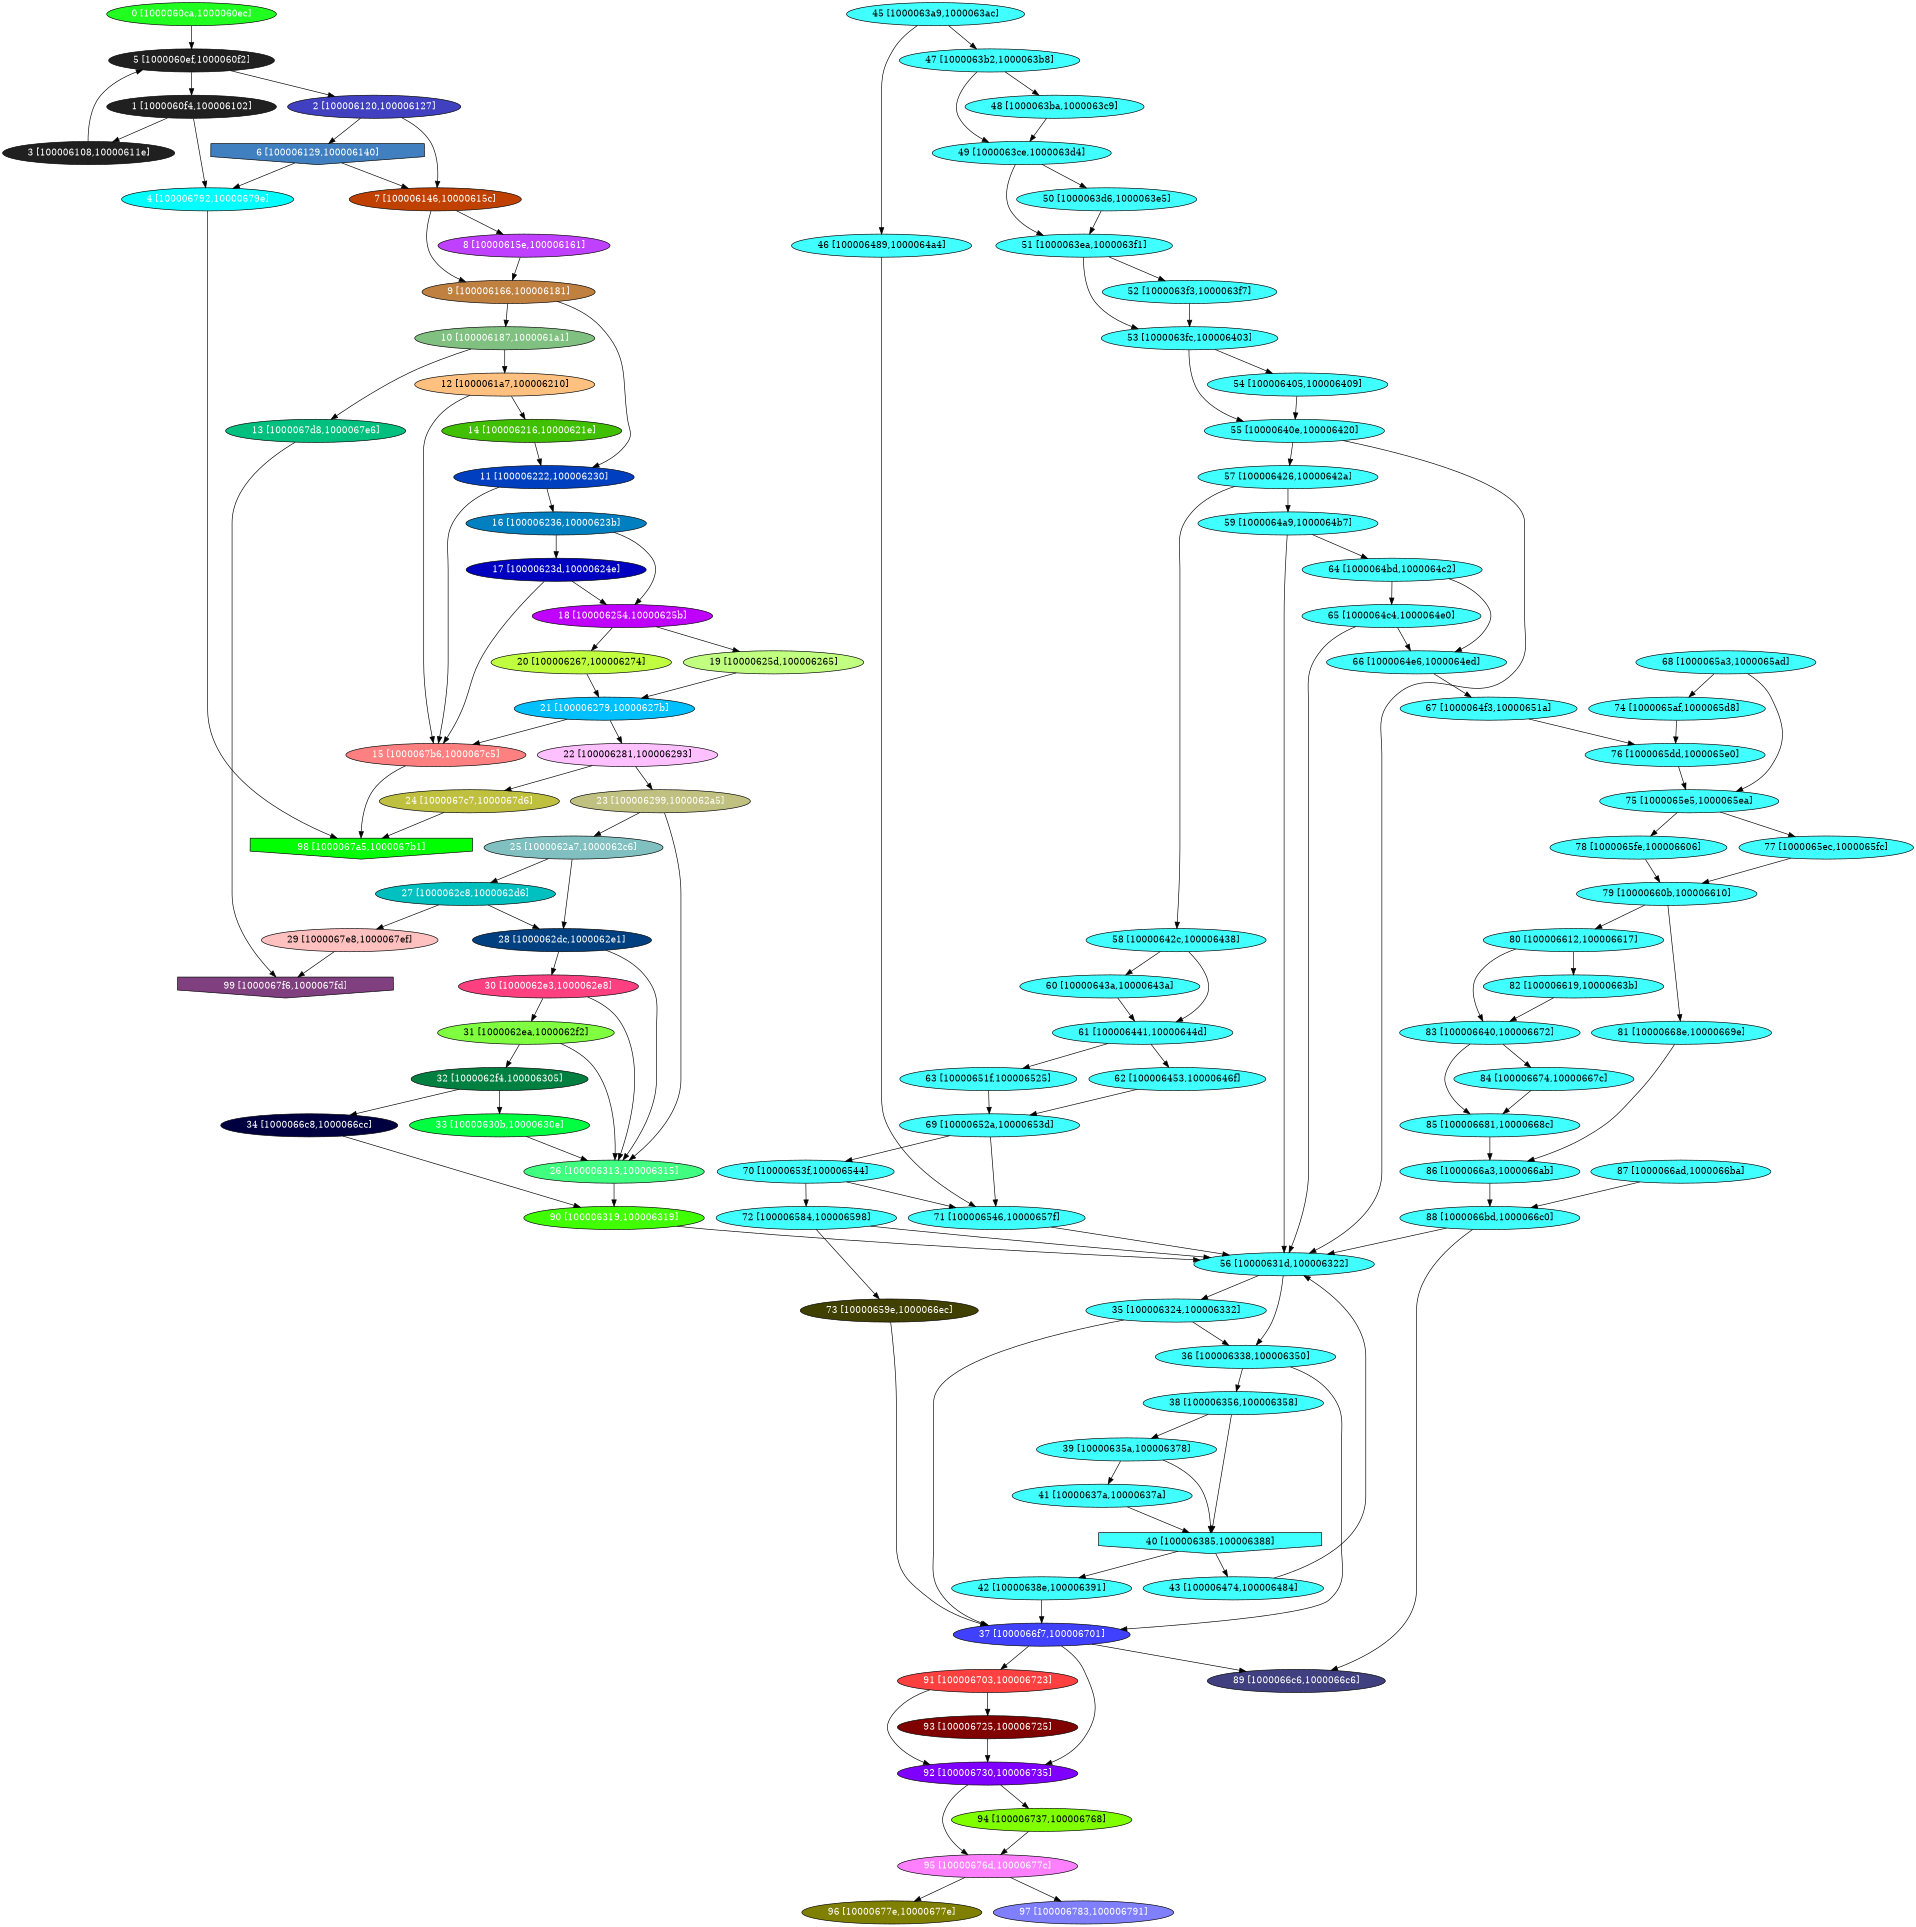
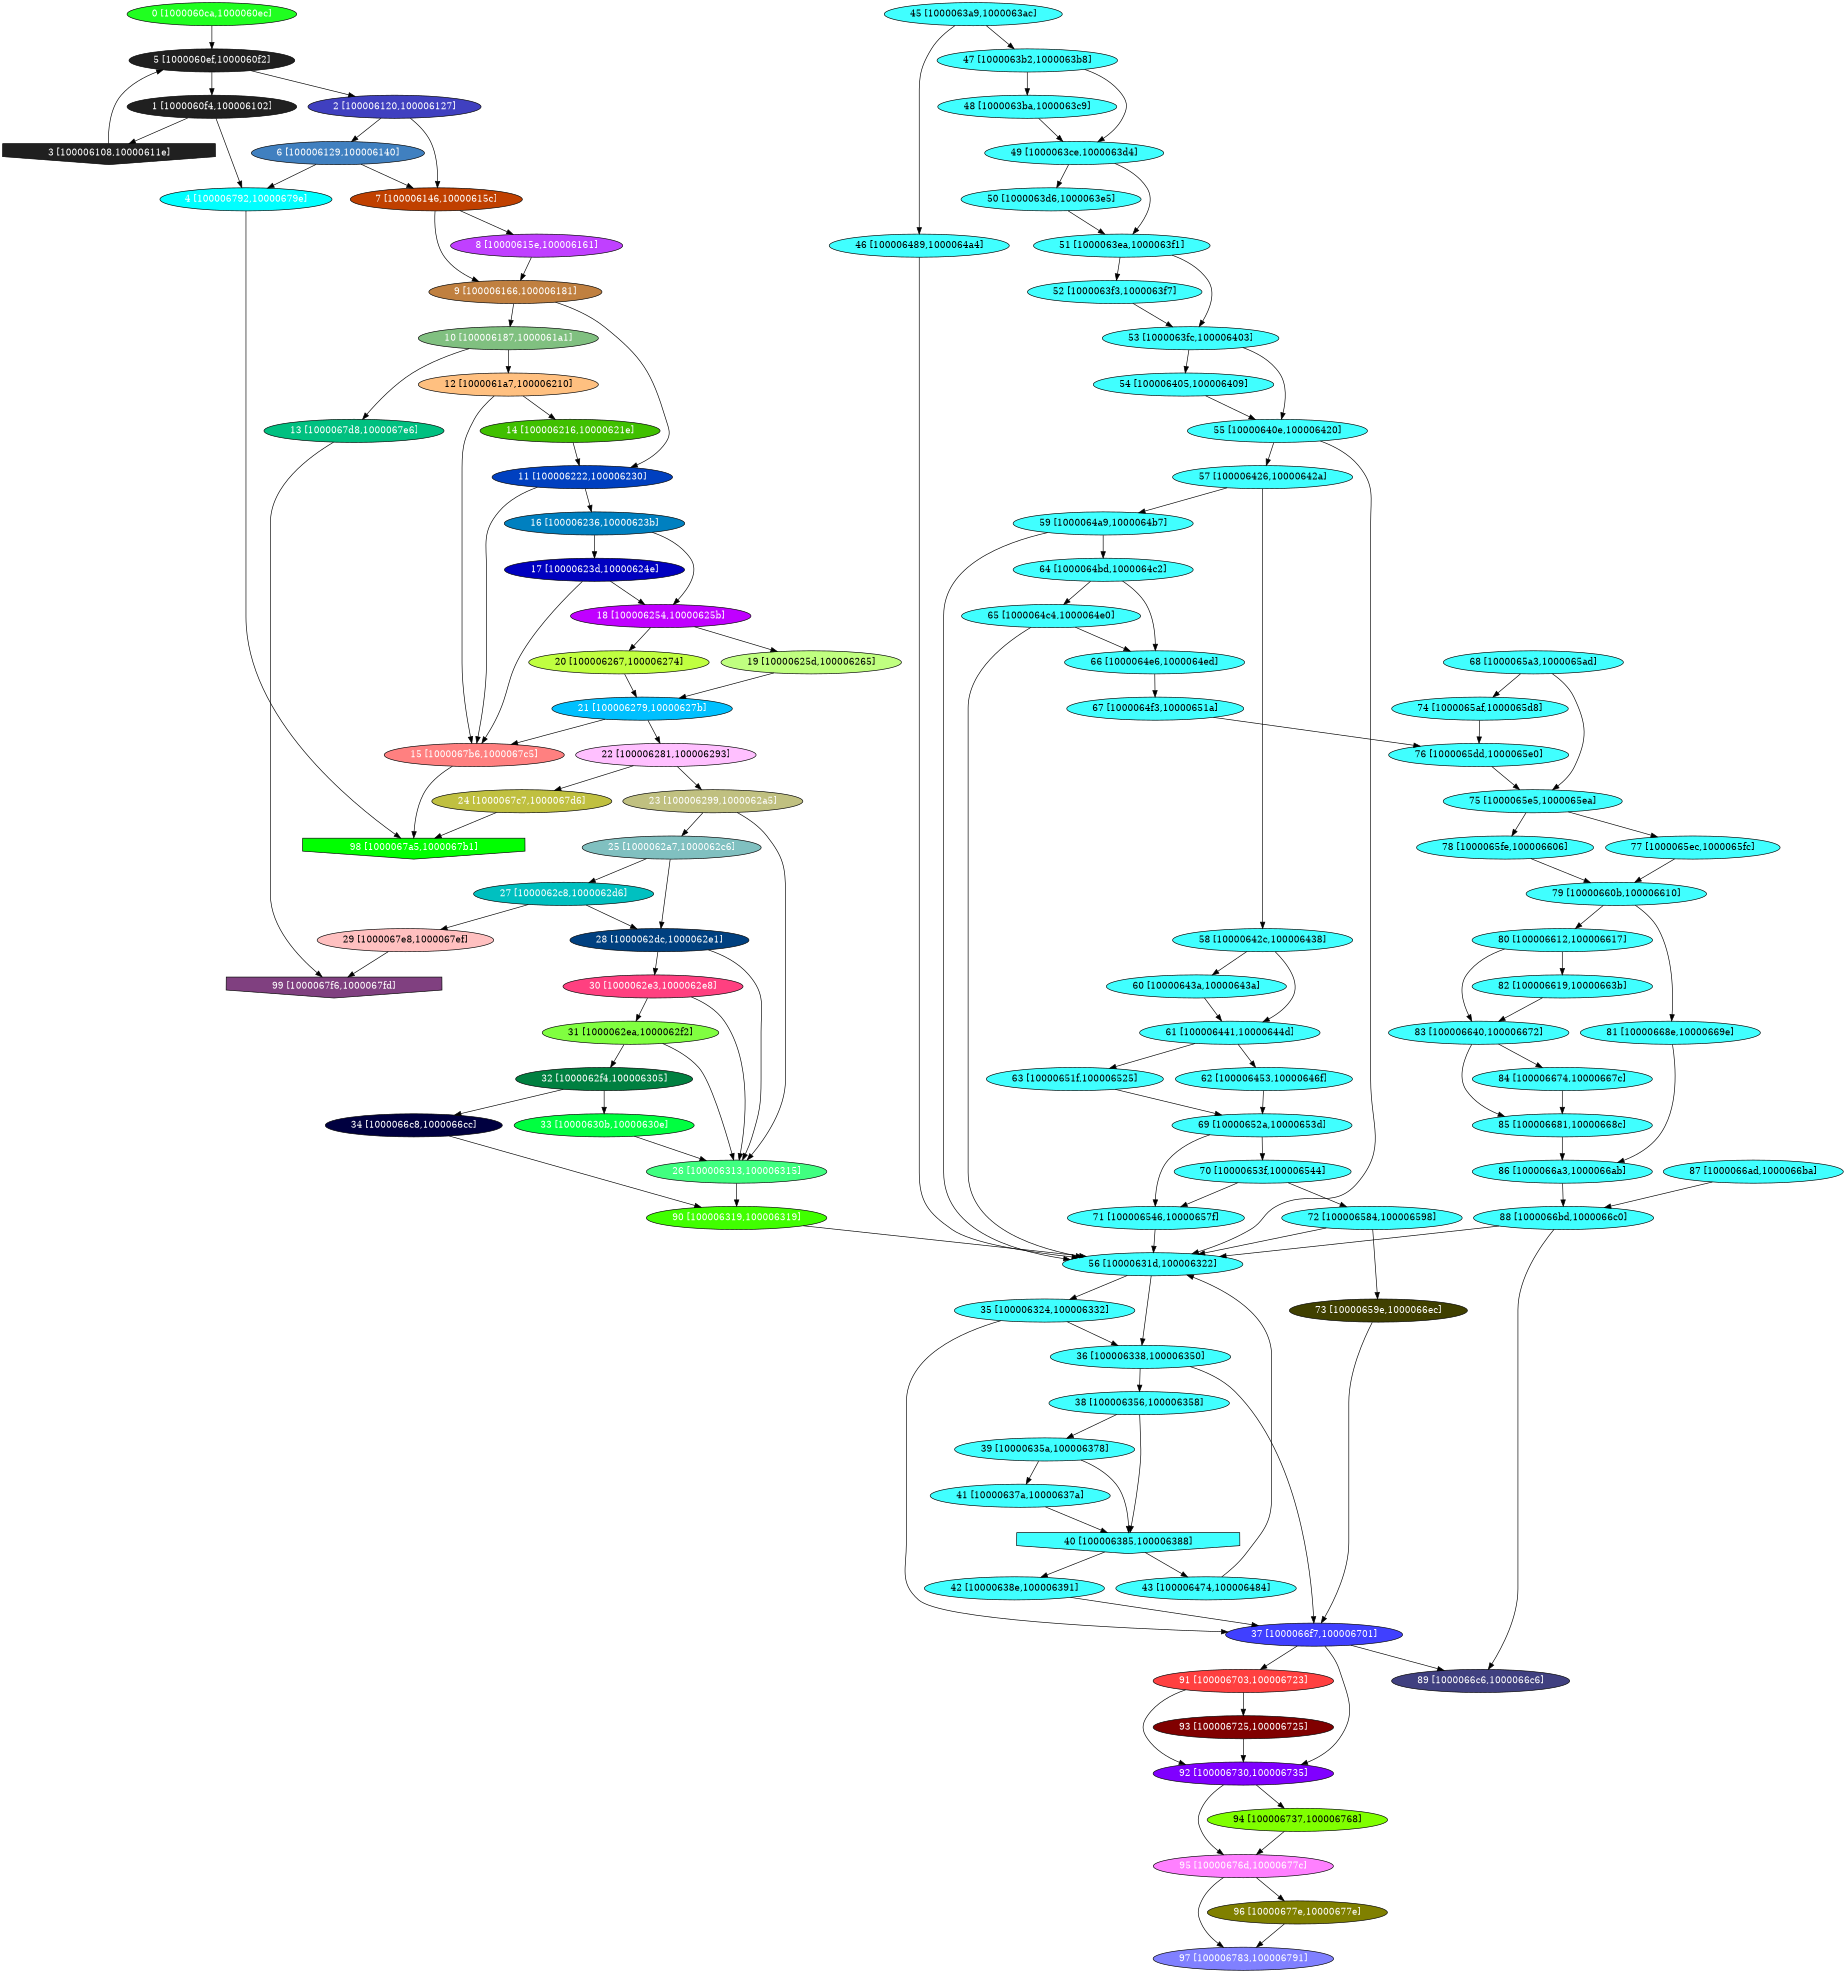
node "3 [100006108,10000611e]": shape ellipse -> invhouse
node "6 [100006129,100006140]": shape invhouse -> ellipse
edge "46 [100006489,1000064a4]" -> "71 [100006546,10000657f]": now "46 [100006489,1000064a4]" -> "56 [10000631d,100006322]"
edge "96 [10000677e,10000677e]" -> "97 [100006783,100006791]": added
